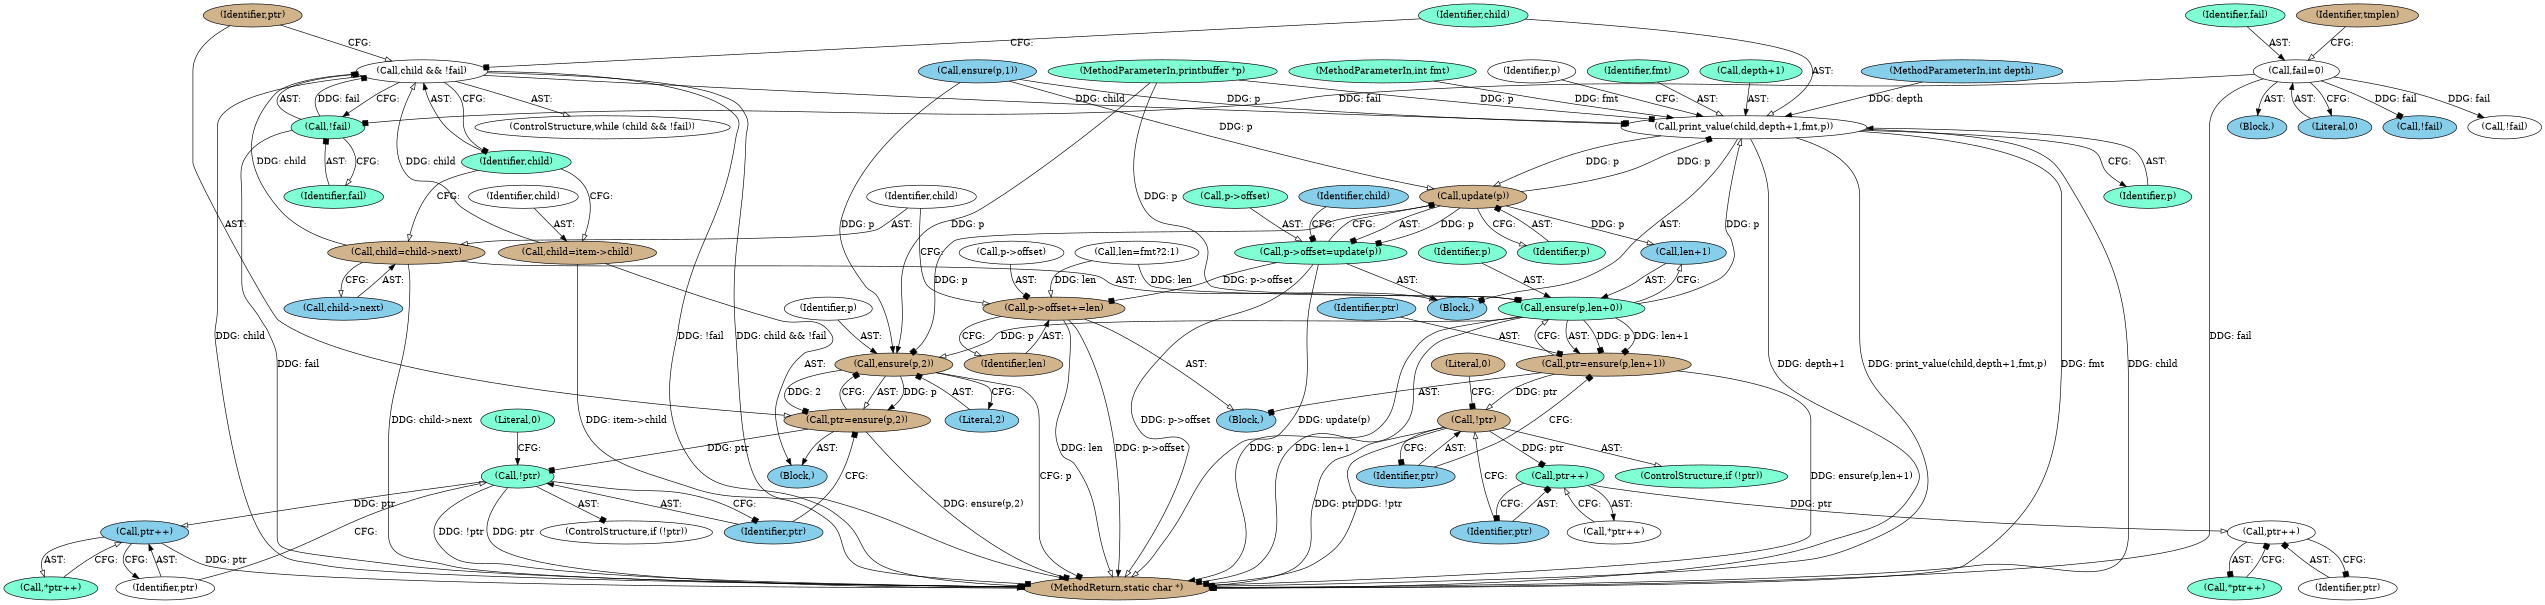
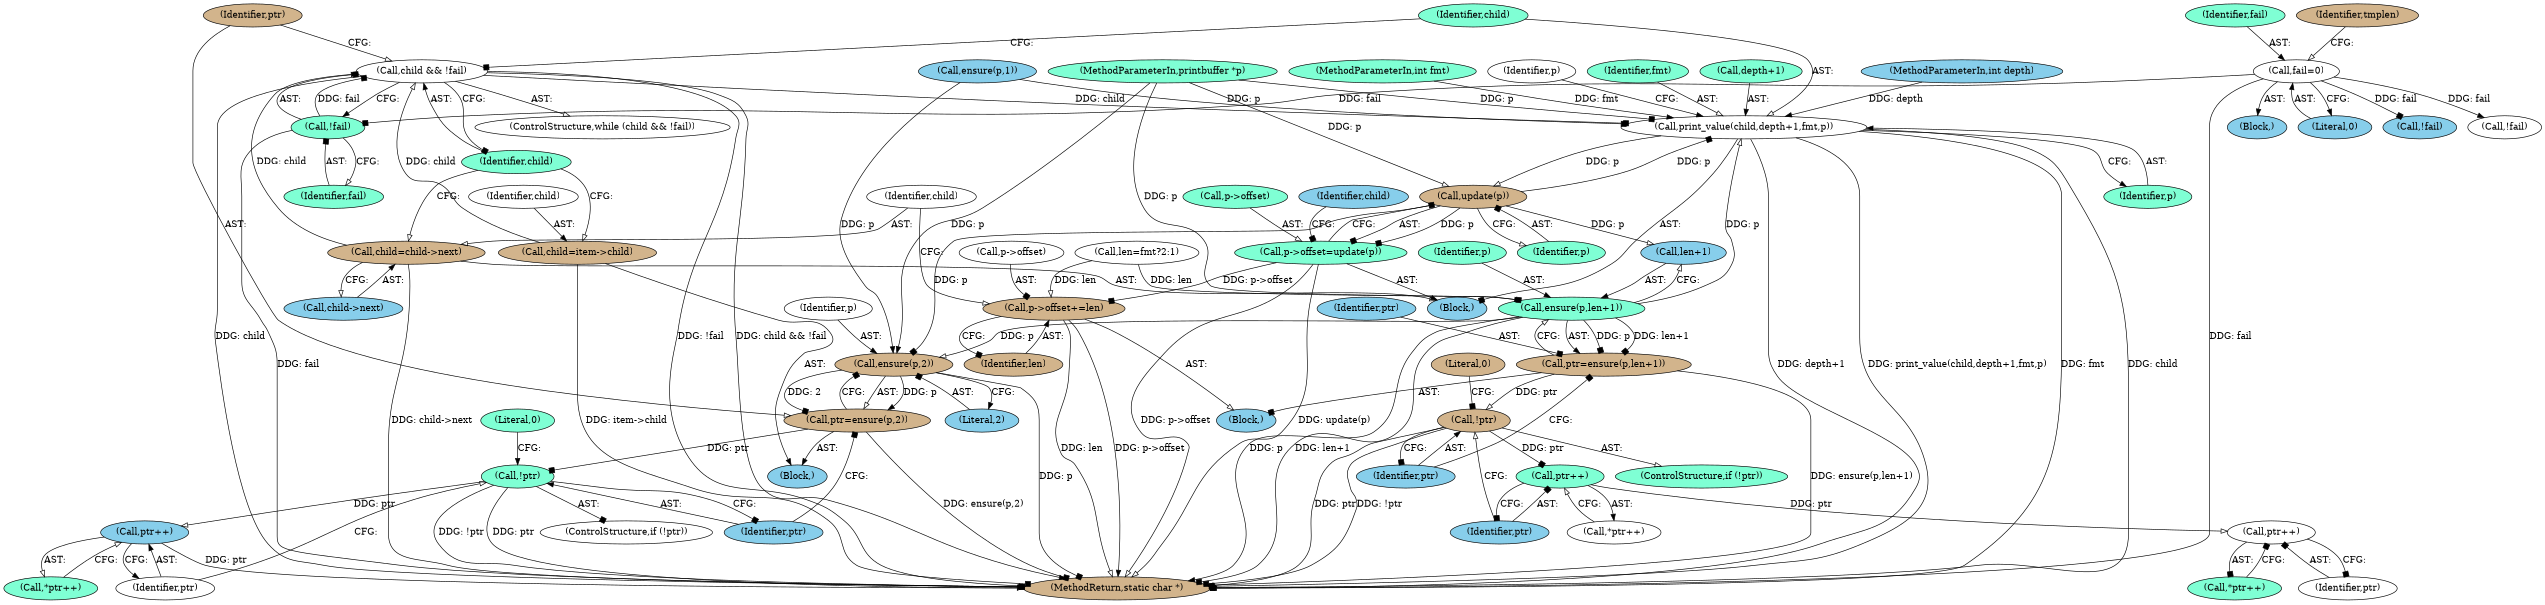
edge "(Call,ensure(p,1))" -> "(Call,update(p))": now "(MethodParameterIn,printbuffer *p)" -> "(Call,update(p))"
node "(Call,ensure(p,len+0))": label "(Call,ensure(p,len+0))" -> "(Call,ensure(p,len+1))"
edge "(Call,p->offset+=len)" -> "(Identifier,len)": arrowhead onormal -> box
edge "(Call,ensure(p,2))" -> "(MethodReturn,static char *)": label "CFG: p" -> "DDG: p"
